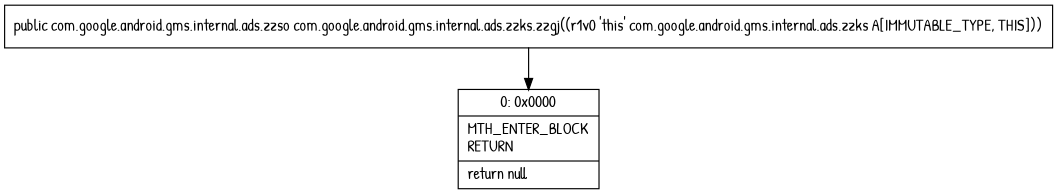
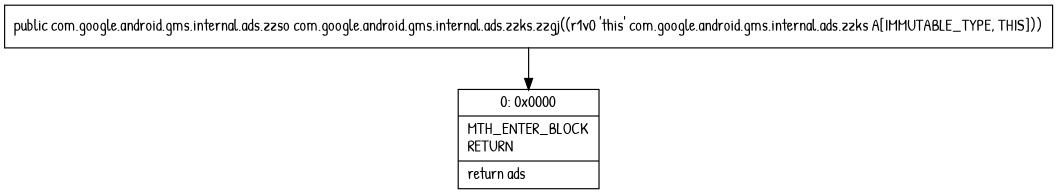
node "0: 0x0000": text "return null" -> "return ads"
